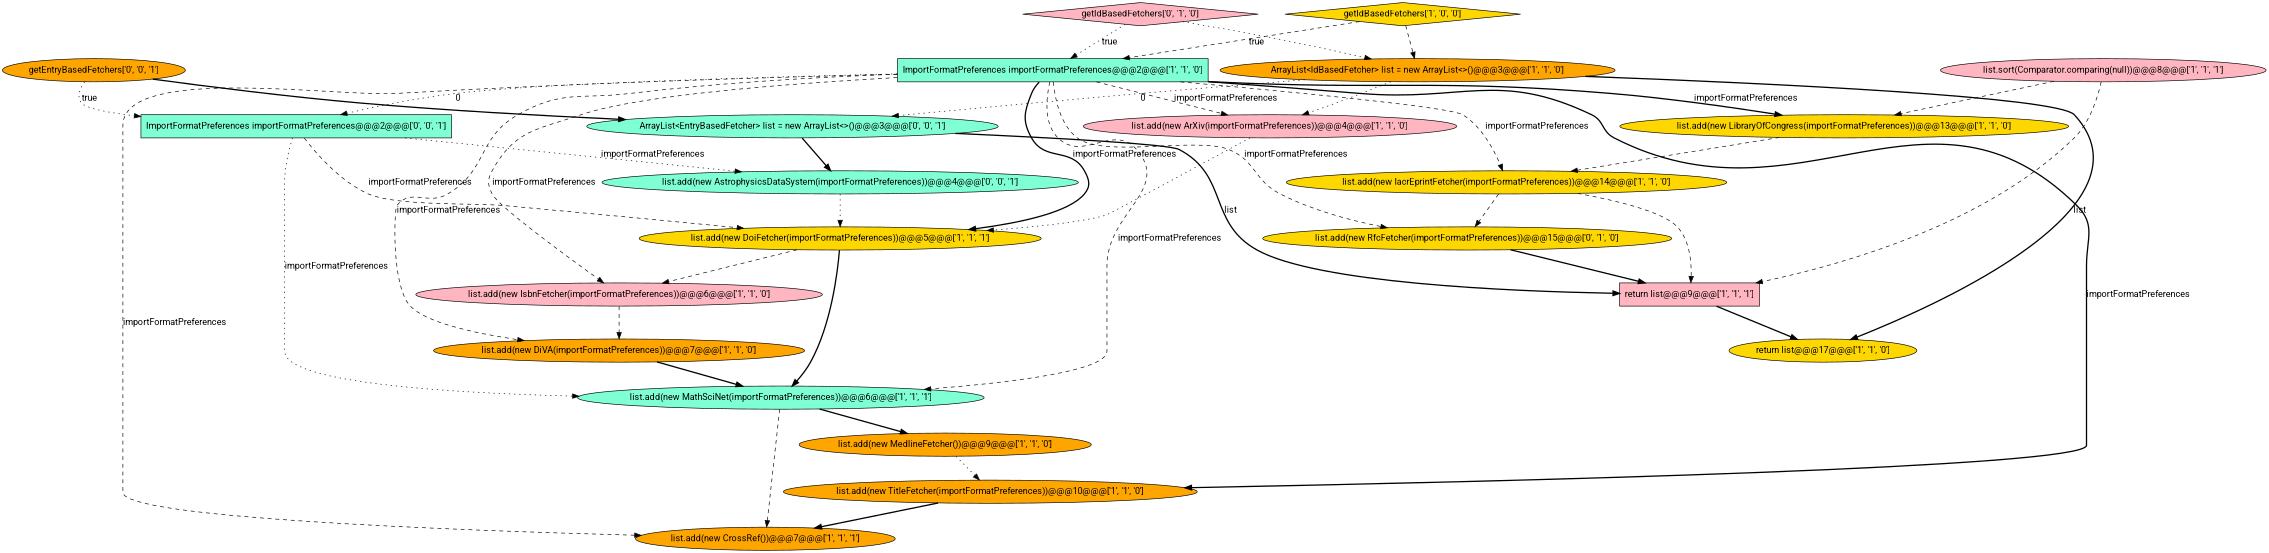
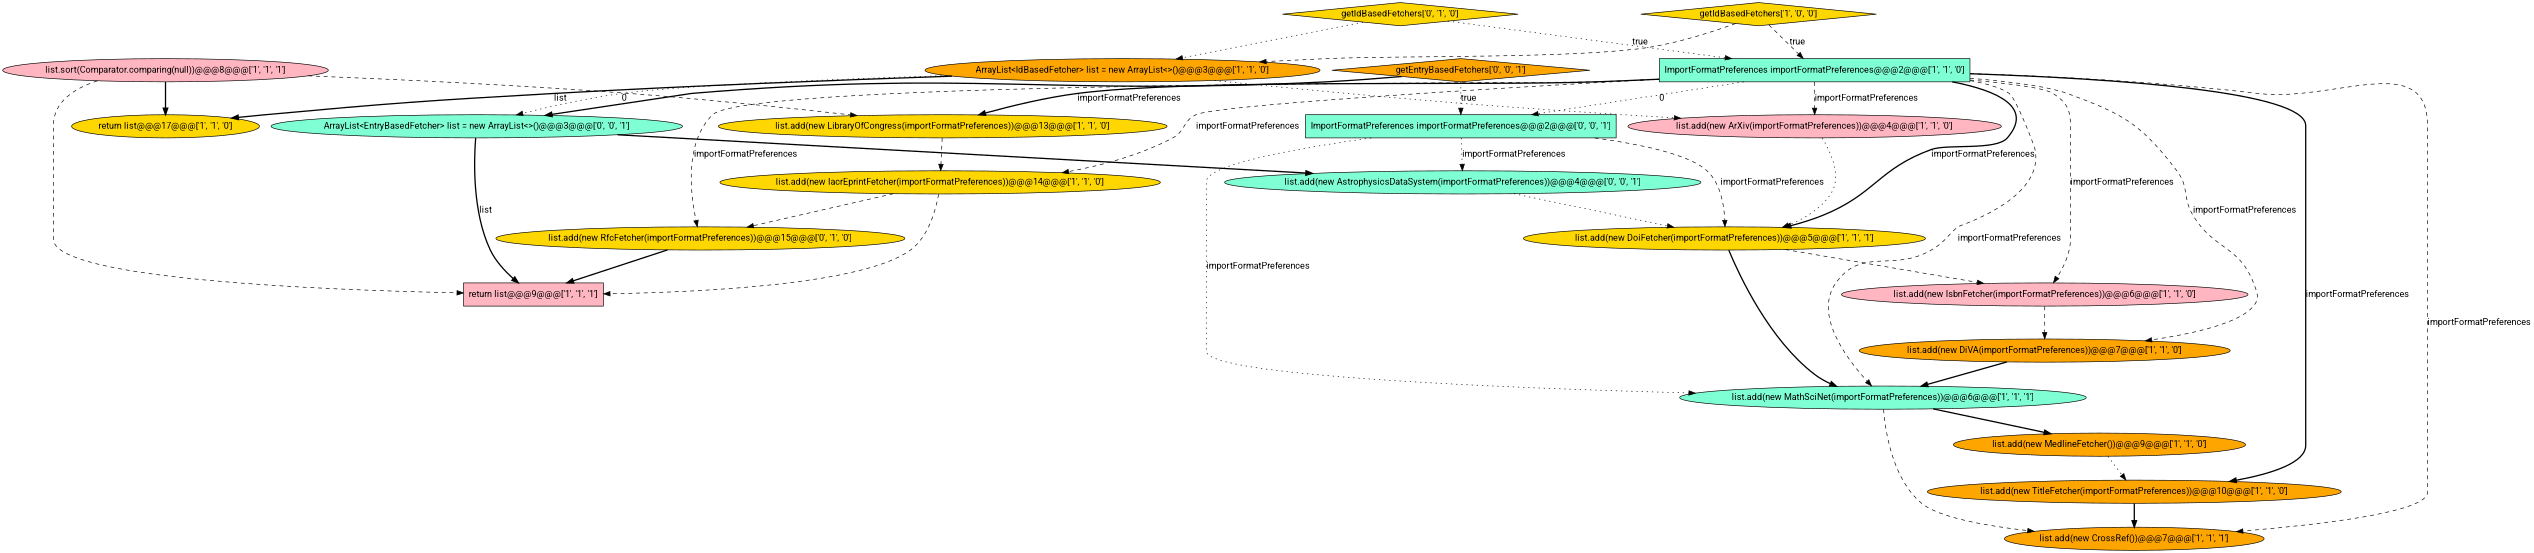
node "getIdBasedFetchers['0', '1', '0']": fillcolor lightpink -> gold
node "getEntryBasedFetchers['0', '0', '1']": shape ellipse -> diamond
edge "return list@@@9@@@['1', '1', '1']" -> "return list@@@17@@@['1', '1', '0']": now "list.sort(Comparator.comparing(null))@@@8@@@['1', '1', '1']" -> "return list@@@17@@@['1', '1', '0']"
